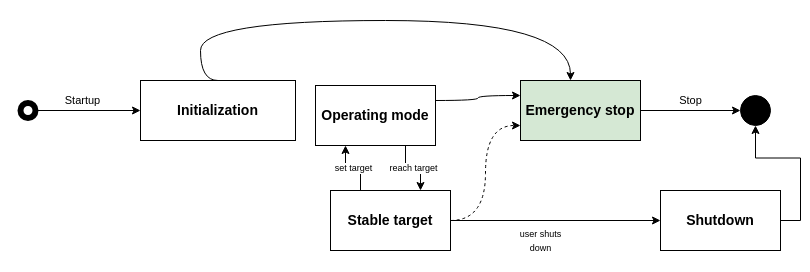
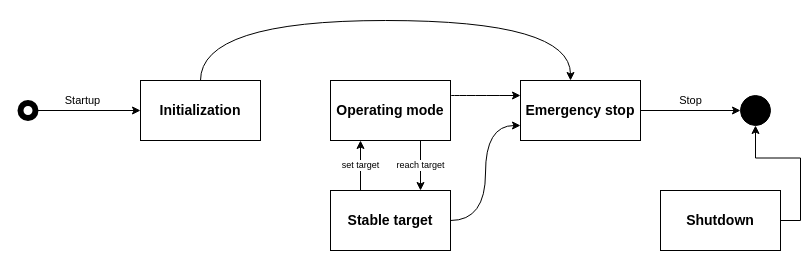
node "Initialization": size 155x60 -> 120x60
node "Emergency stop": fillcolor #d5e8d4 -> #ffffff
node "Operating mode": moved (376, 116) -> (391, 111)
edge "Stable target" -> "Emergency stop": style dashed -> solid
edge "Stable target" -> "Shutdown": removed, label "user shuts down"
